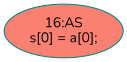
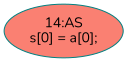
node "16:AS s[0] = a[0];": label "16:AS s[0] = a[0];" -> "14:AS s[0] = a[0];"
